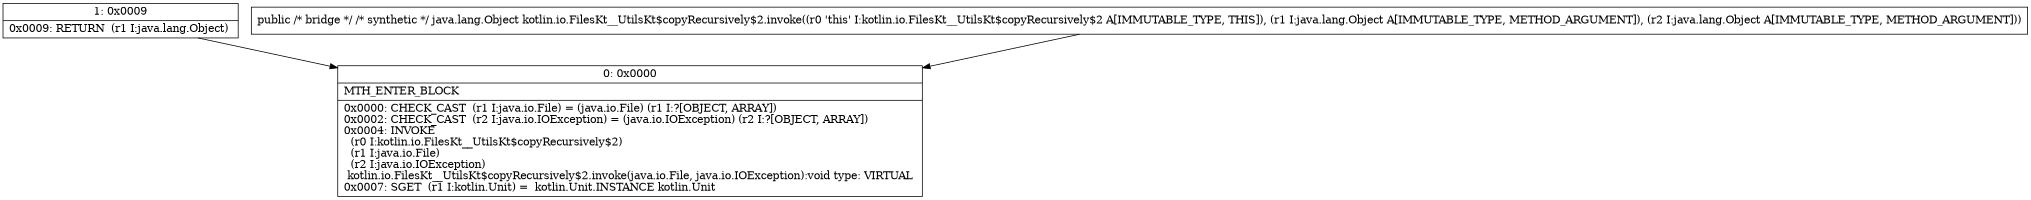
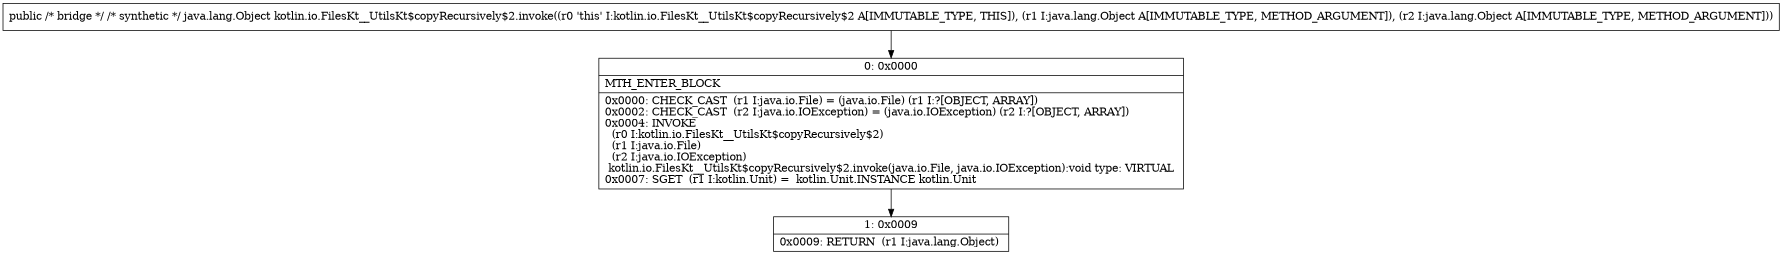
edge "1: 0x0009" -> "0: 0x0000": reversed
